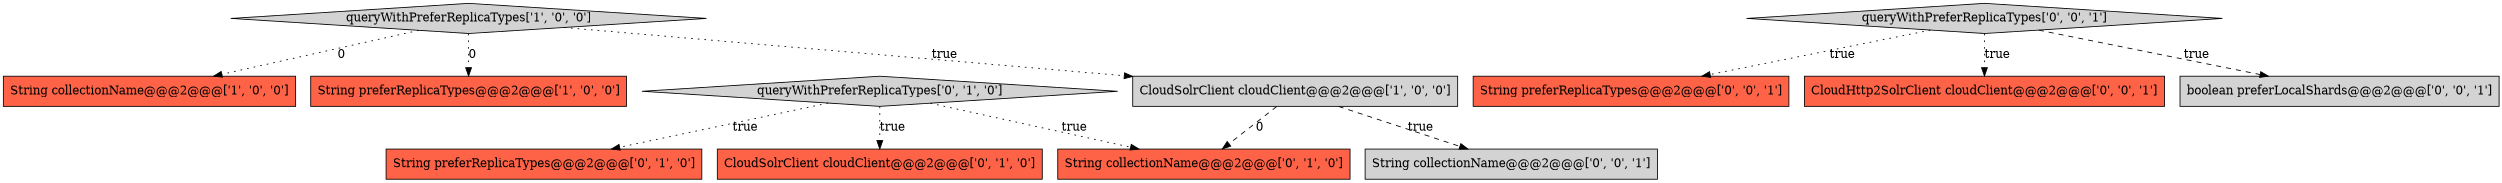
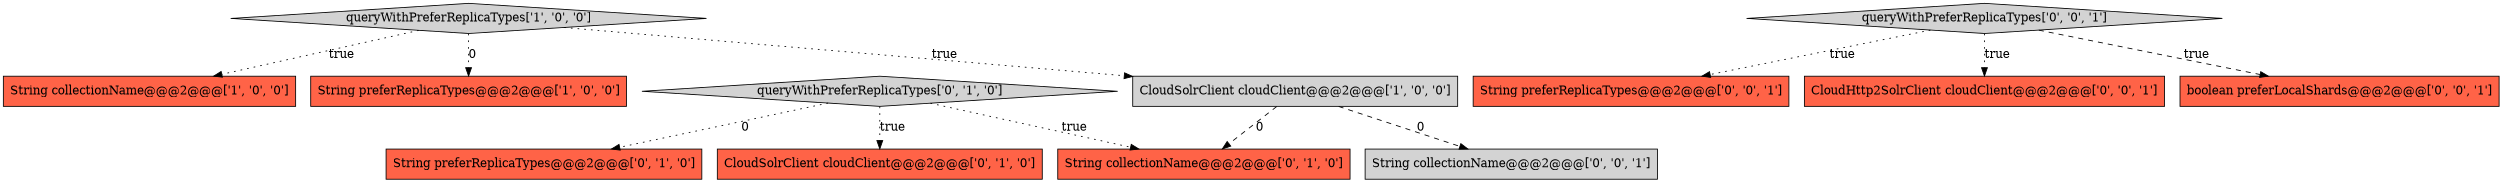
edge "queryWithPreferReplicaTypes['1', '0', '0']" -> "String collectionName@@@2@@@['1', '0', '0']": label "0" -> "true"
node "boolean preferLocalShards@@@2@@@['0', '0', '1']": fillcolor lightgray -> tomato
edge "queryWithPreferReplicaTypes['0', '1', '0']" -> "String preferReplicaTypes@@@2@@@['0', '1', '0']": label "true" -> "0"
edge "CloudSolrClient cloudClient@@@2@@@['1', '0', '0']" -> "String collectionName@@@2@@@['0', '0', '1']": label "true" -> "0"
